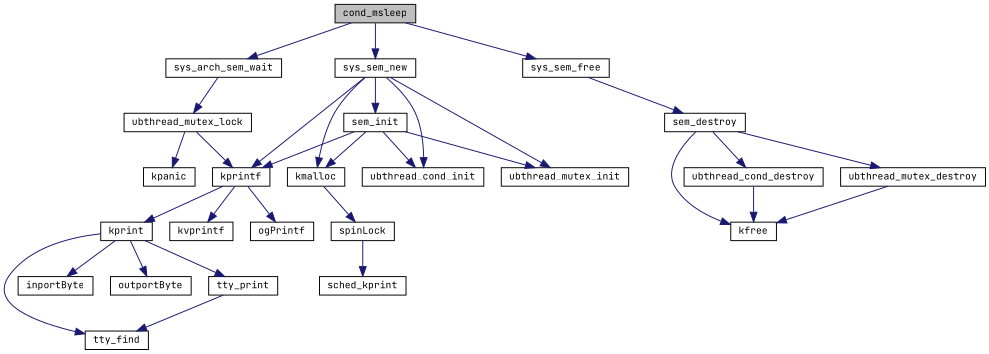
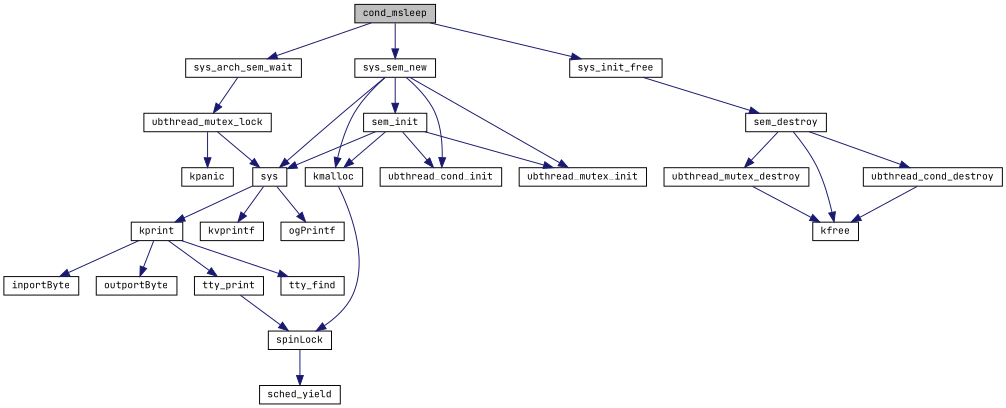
node "sys_sem_free": label "sys_sem_free" -> "sys_init_free"
node "kprintf": label "kprintf" -> "sys"
node "sched_kprint": label "sched_kprint" -> "sched_yield"
edge "tty_print" -> "tty_find": now "tty_print" -> "spinLock"
